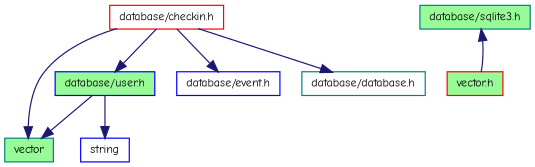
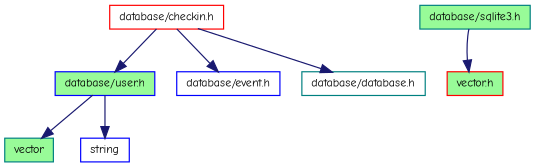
edge "vector.h" -> "database/sqlite3.h": reversed
edge "database/checkin.h" -> "vector": removed
